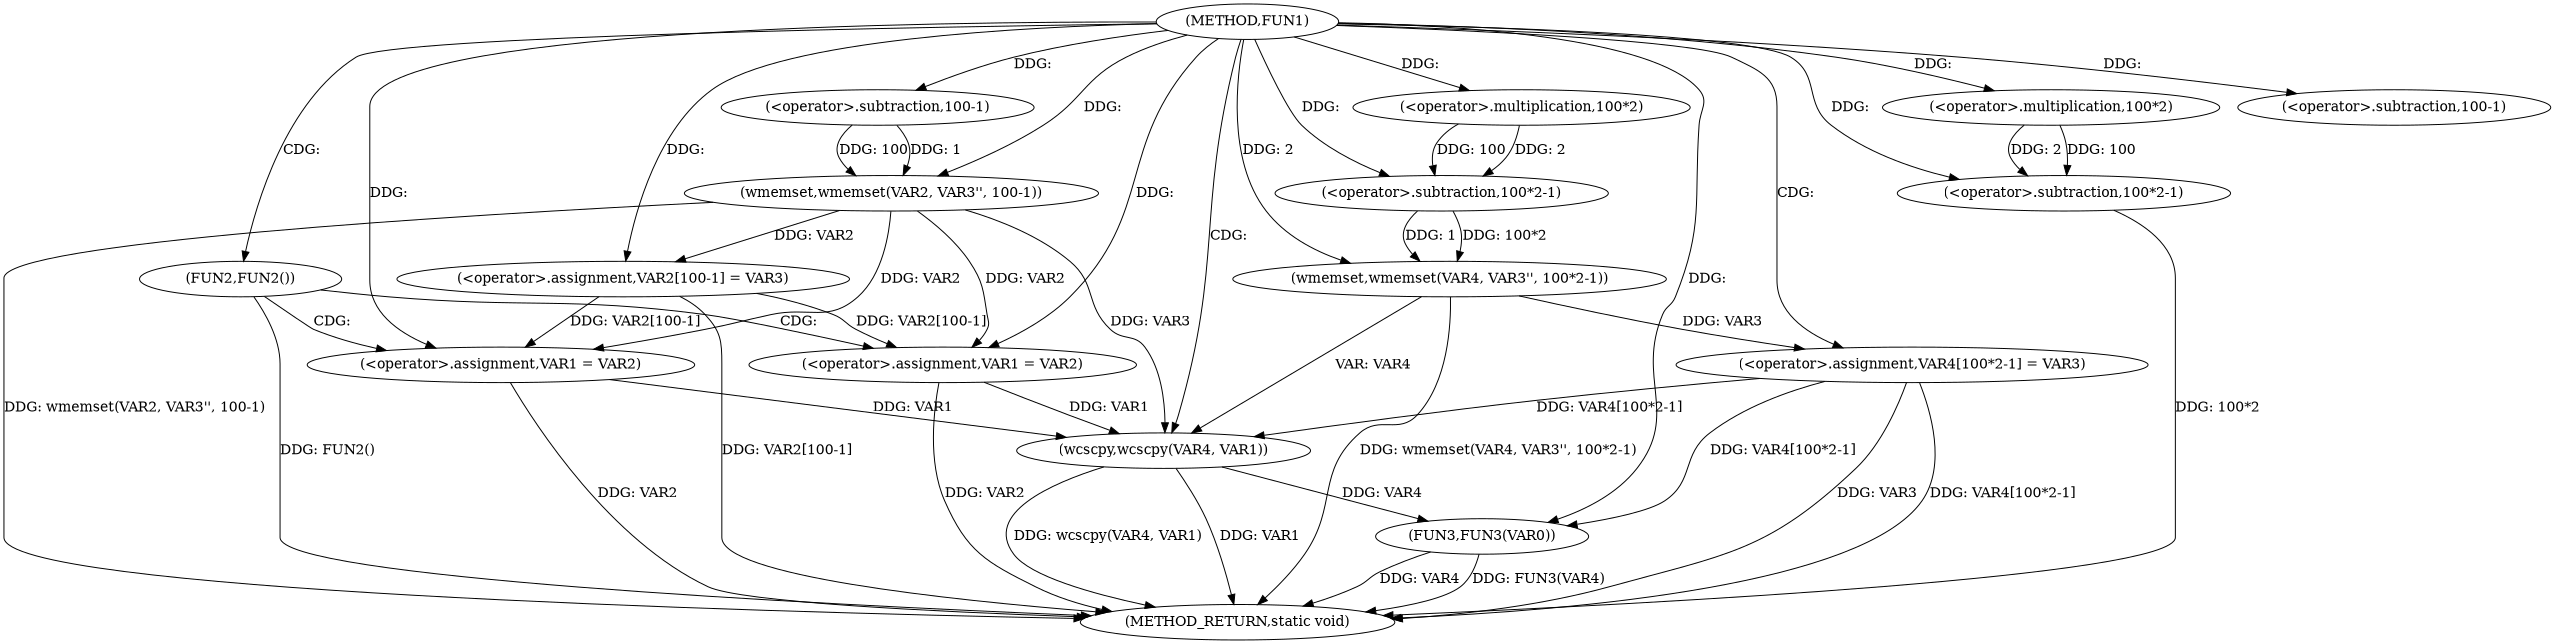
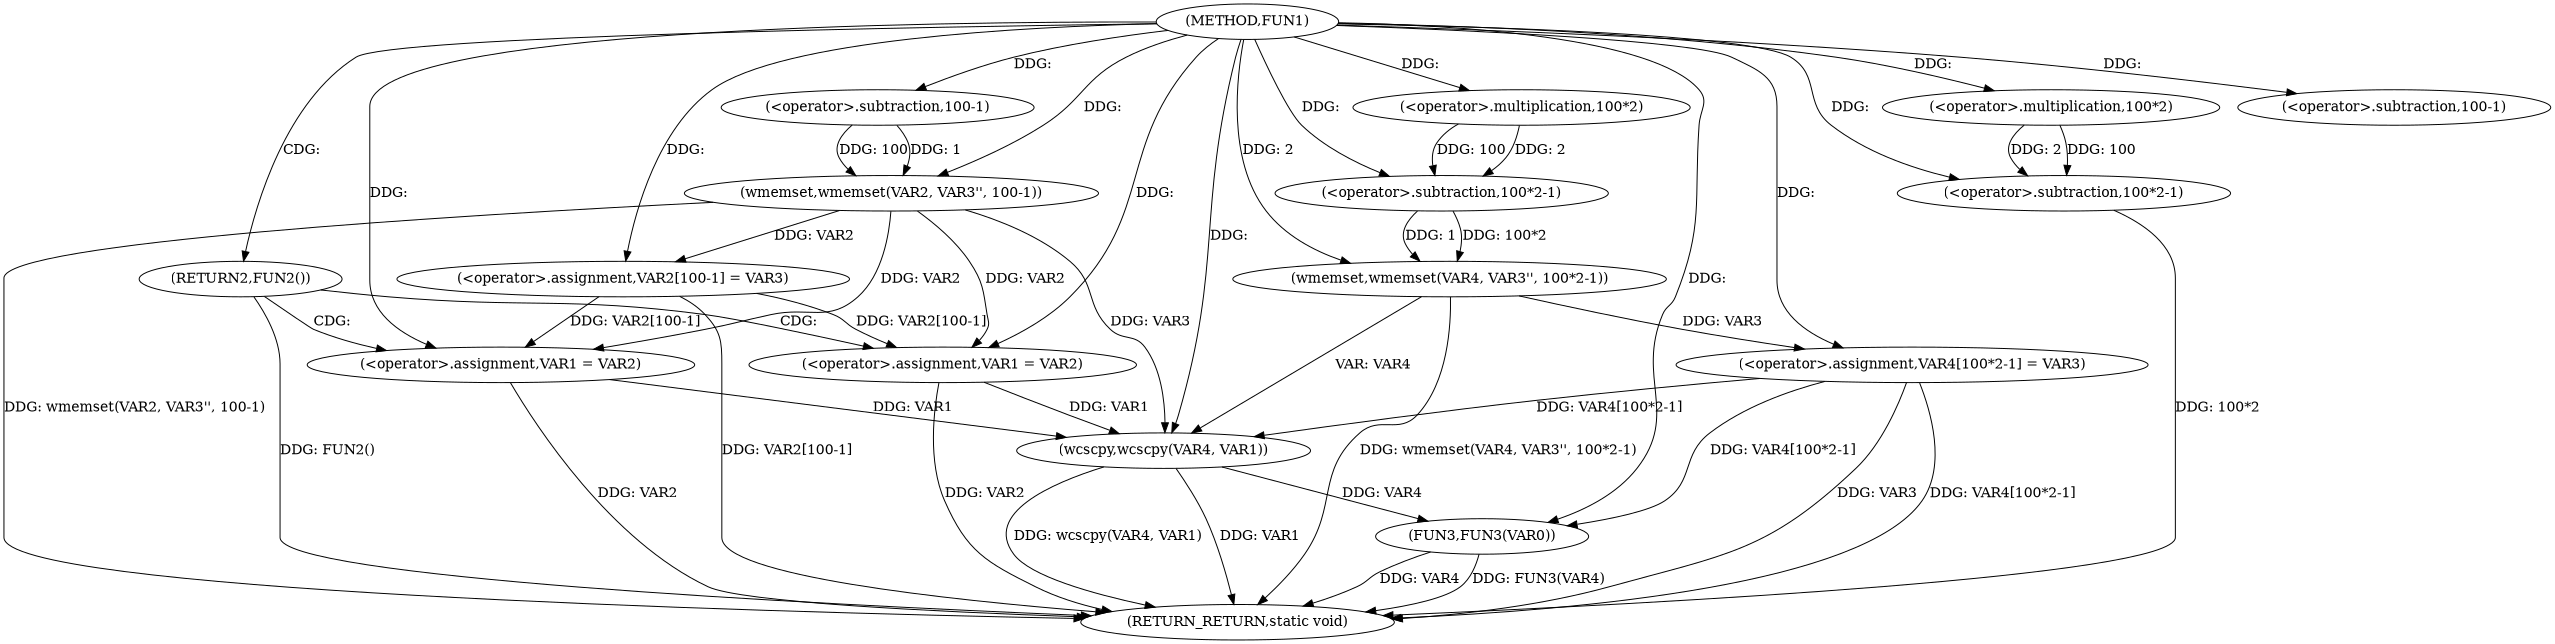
edge "(METHOD,FUN1)" -> "(<operator>.assignment,VAR4[100*2-1] = VAR3)": label "CDG: " -> "DDG: "
edge "(METHOD,FUN1)" -> "(wcscpy,wcscpy(VAR4, VAR1))": label "CDG: " -> "DDG: "
node "(FUN2,FUN2())": label "(FUN2,FUN2())" -> "(RETURN2,FUN2())"
node "(METHOD_RETURN,static void)": label "(METHOD_RETURN,static void)" -> "(RETURN_RETURN,static void)"
